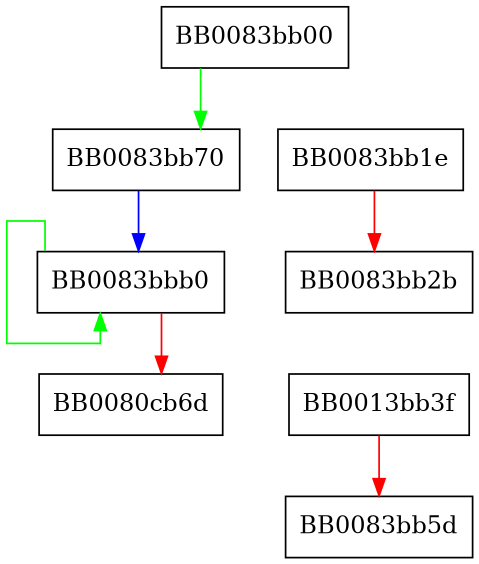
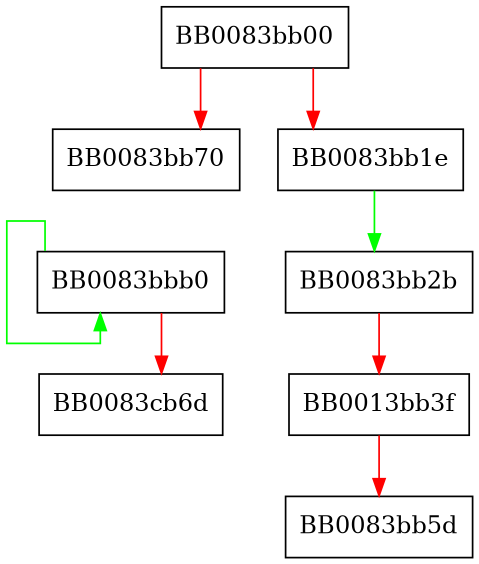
edge "BB0083bb00" -> "BB0083bb70": color green -> red
edge "BB0083bb00" -> "BB0083bb1e": added
edge "BB0083bb70" -> "BB0083bbb0": removed
edge "BB0083bb1e" -> "BB0083bb2b": color red -> green
edge "BB0083bb2b" -> "BB0013bb3f": added
node "BB0080cb6d": label "BB0080cb6d" -> "BB0083cb6d"
